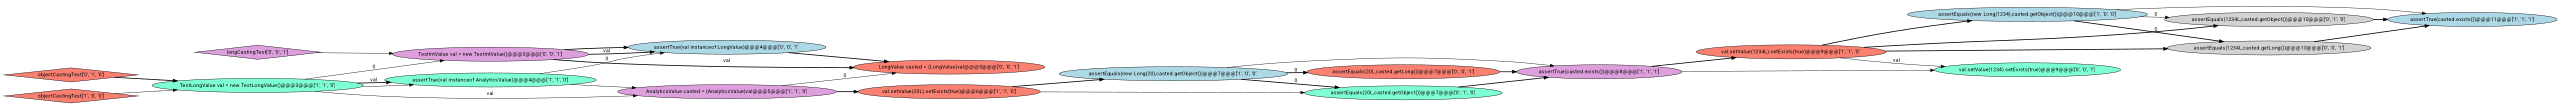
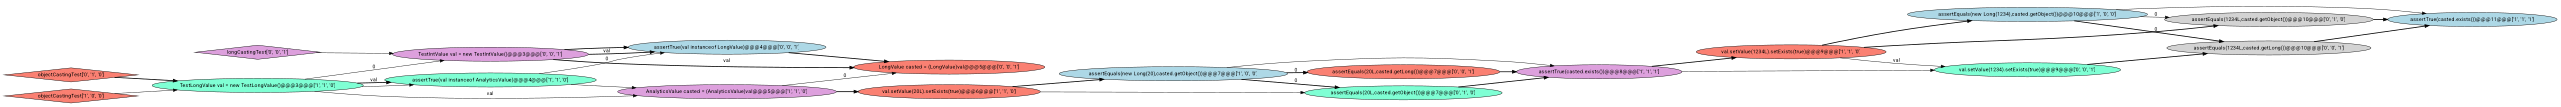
edge "val.setValue(1234L).setExists(true)@@@9@@@['1', '1', '0']" -> "assertEquals(1234L,casted.getLong())@@@10@@@['0', '0', '1']": now "val.setValue(1234).setExists(true)@@@9@@@['0', '0', '1']" -> "assertEquals(1234L,casted.getLong())@@@10@@@['0', '0', '1']"
